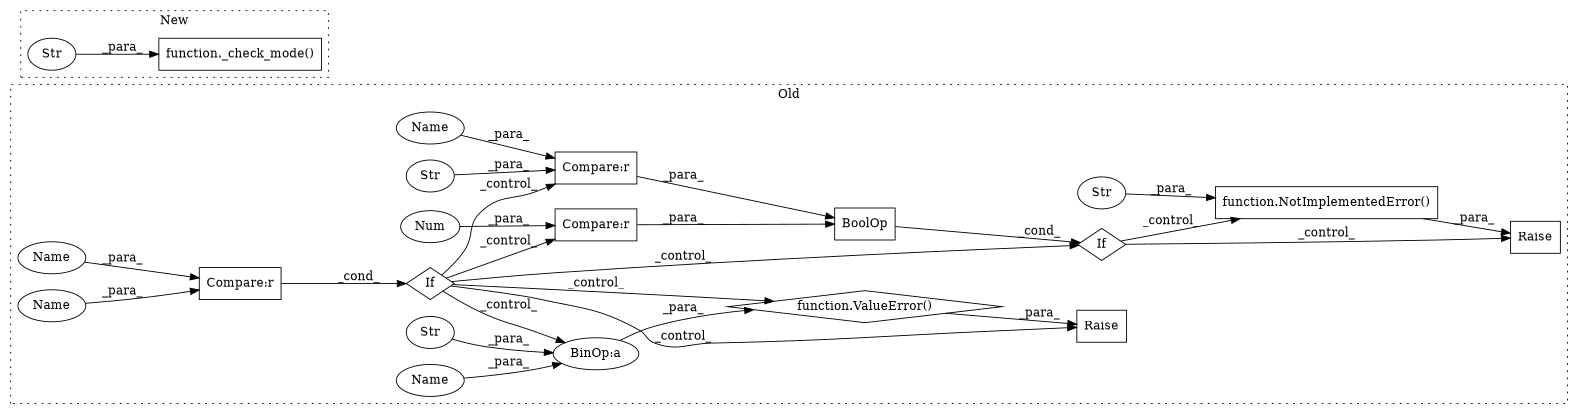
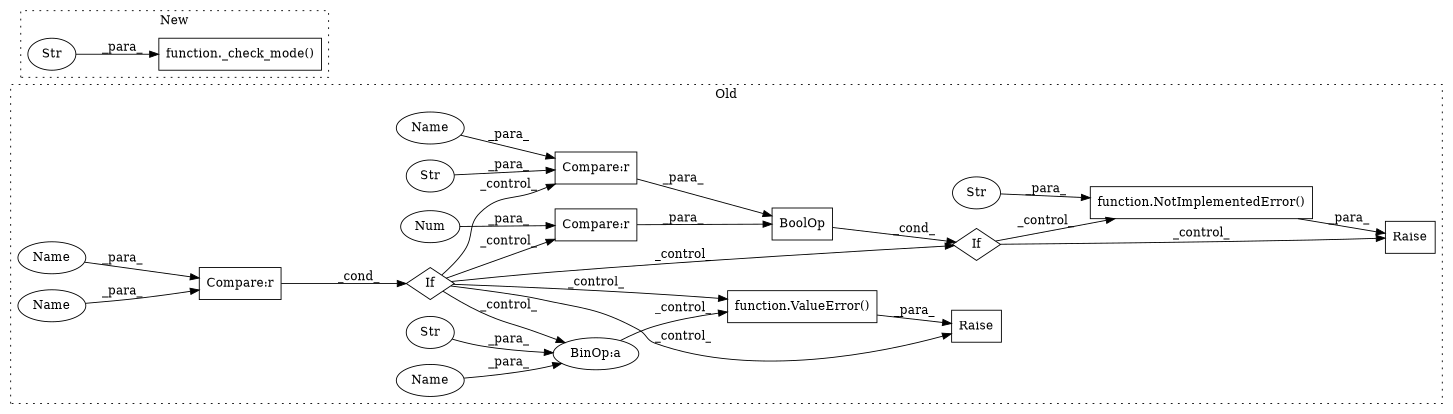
node "function.ValueError()": shape diamond -> box
edge "BinOp:a" -> "function.ValueError()": label "_para_" -> "_control_"
